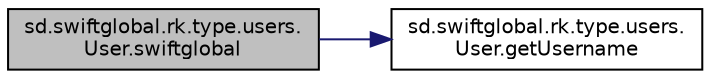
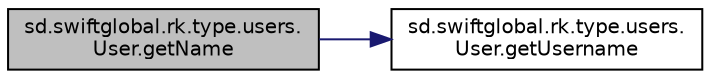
node "sd.swiftglobal.rk.type.users. User.swiftglobal": label "sd.swiftglobal.rk.type.users. User.swiftglobal" -> "sd.swiftglobal.rk.type.users. User.getName"
